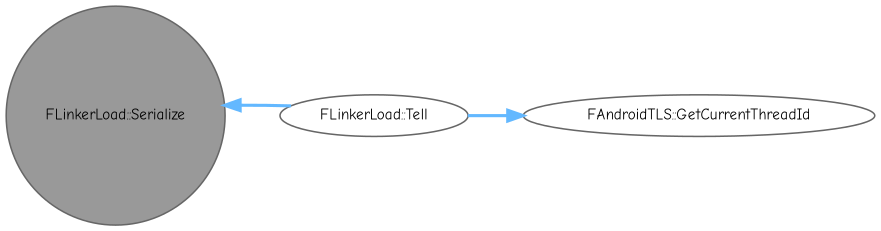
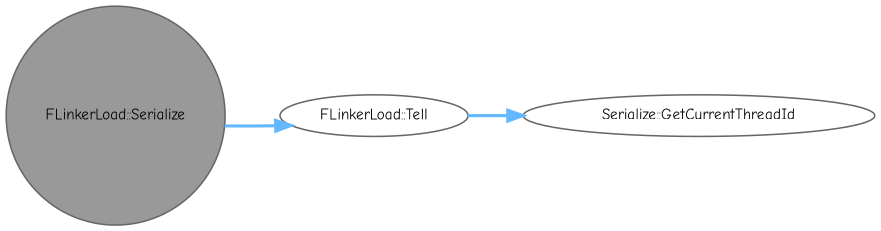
edge "FLinkerLoad::Tell" -> "FLinkerLoad::Serialize": reversed
node "FAndroidTLS::GetCurrentThreadId": label "FAndroidTLS::GetCurrentThreadId" -> "Serialize::GetCurrentThreadId"
